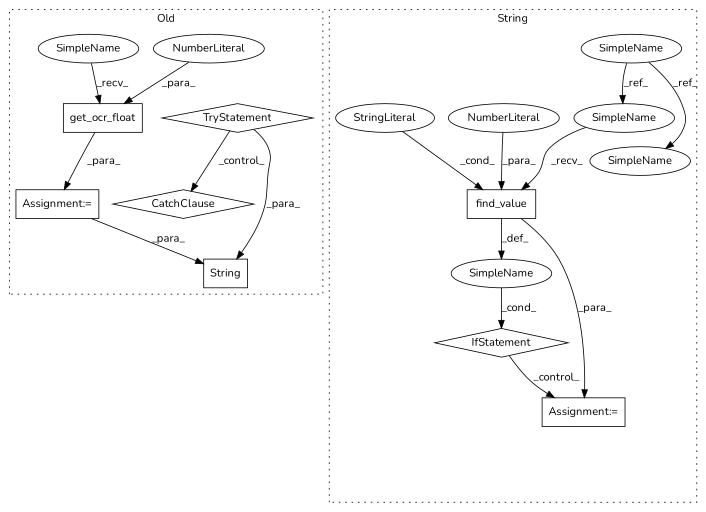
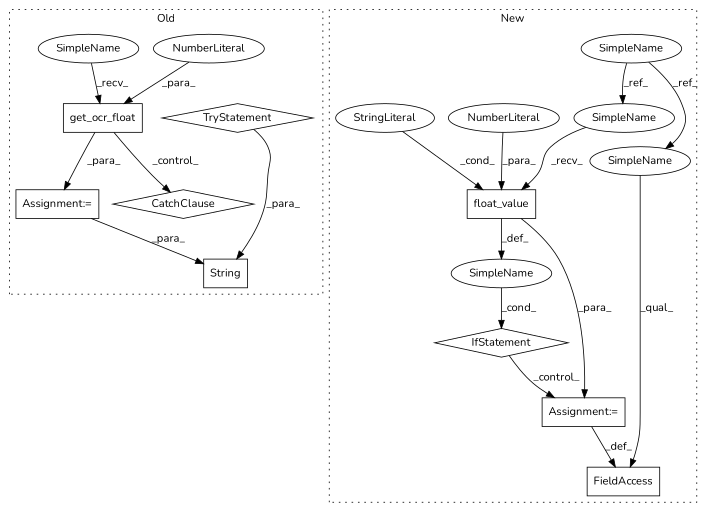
cluster "String": label "String" -> "New"
edge "TryStatement" -> "CatchClause": now "get_ocr_float" -> "CatchClause"
node "find_value": label "find_value" -> "float_value"
node "FieldAccess": added
